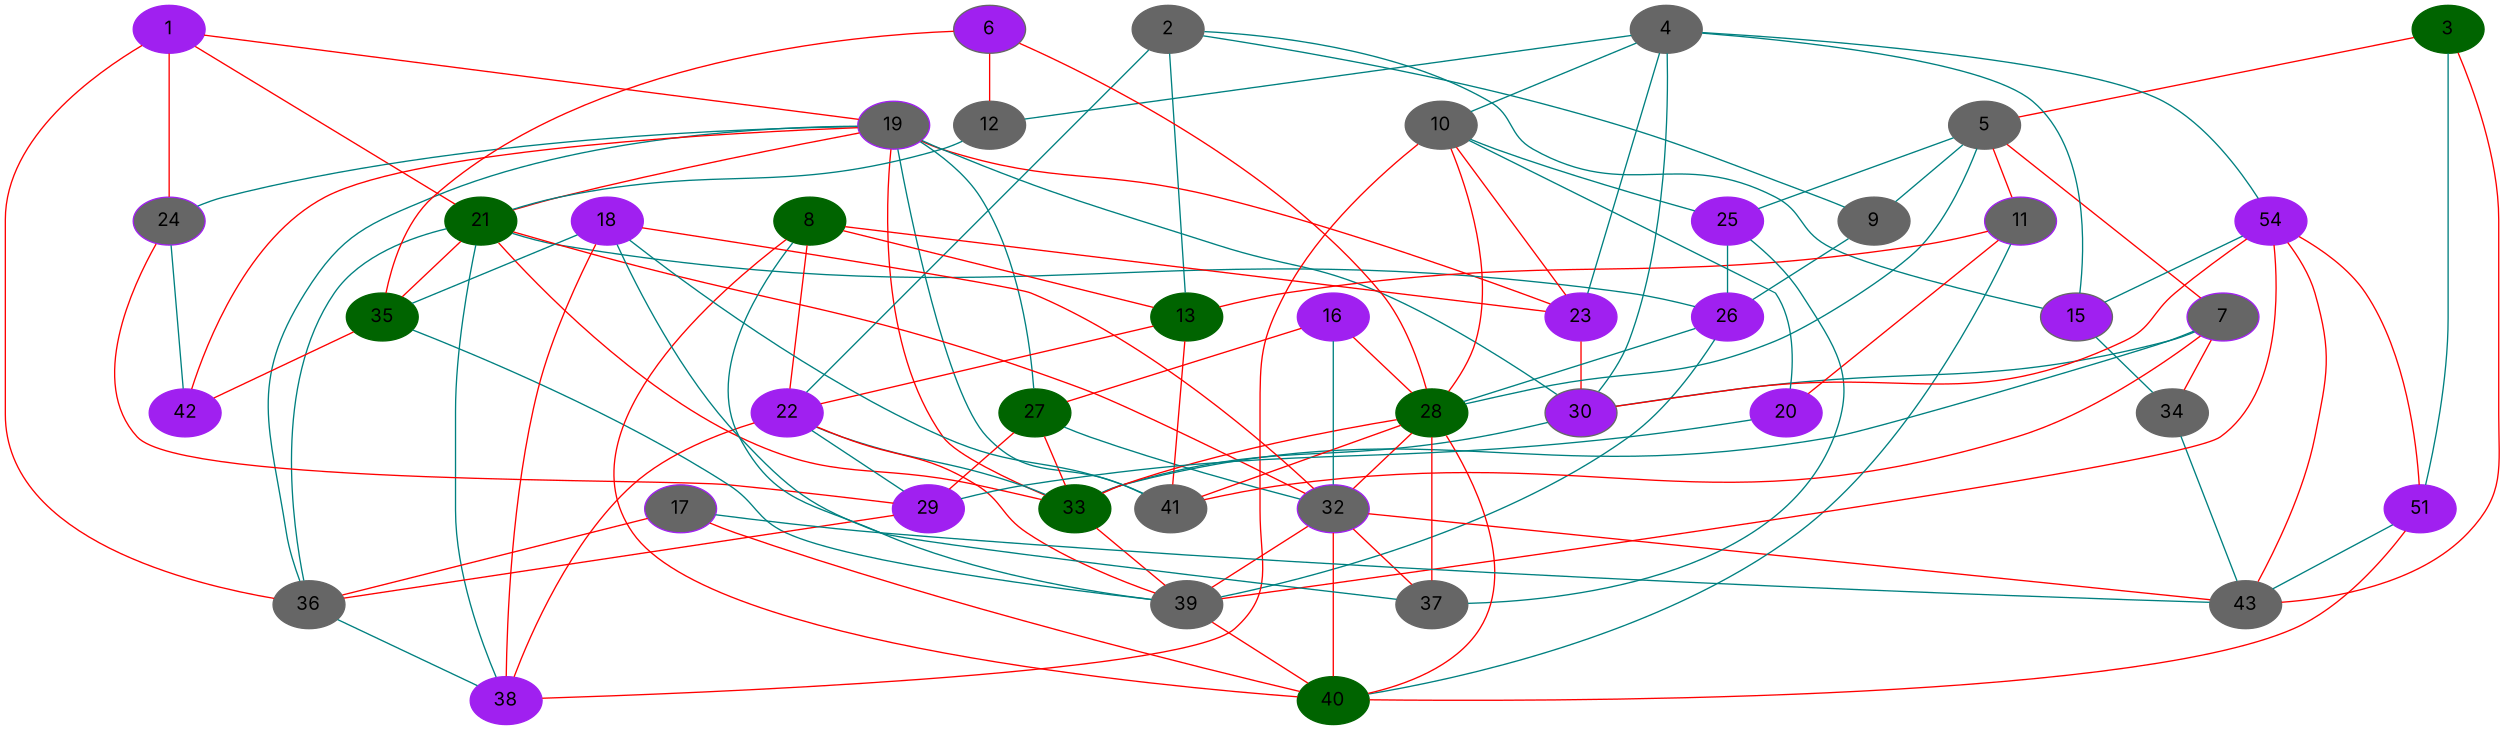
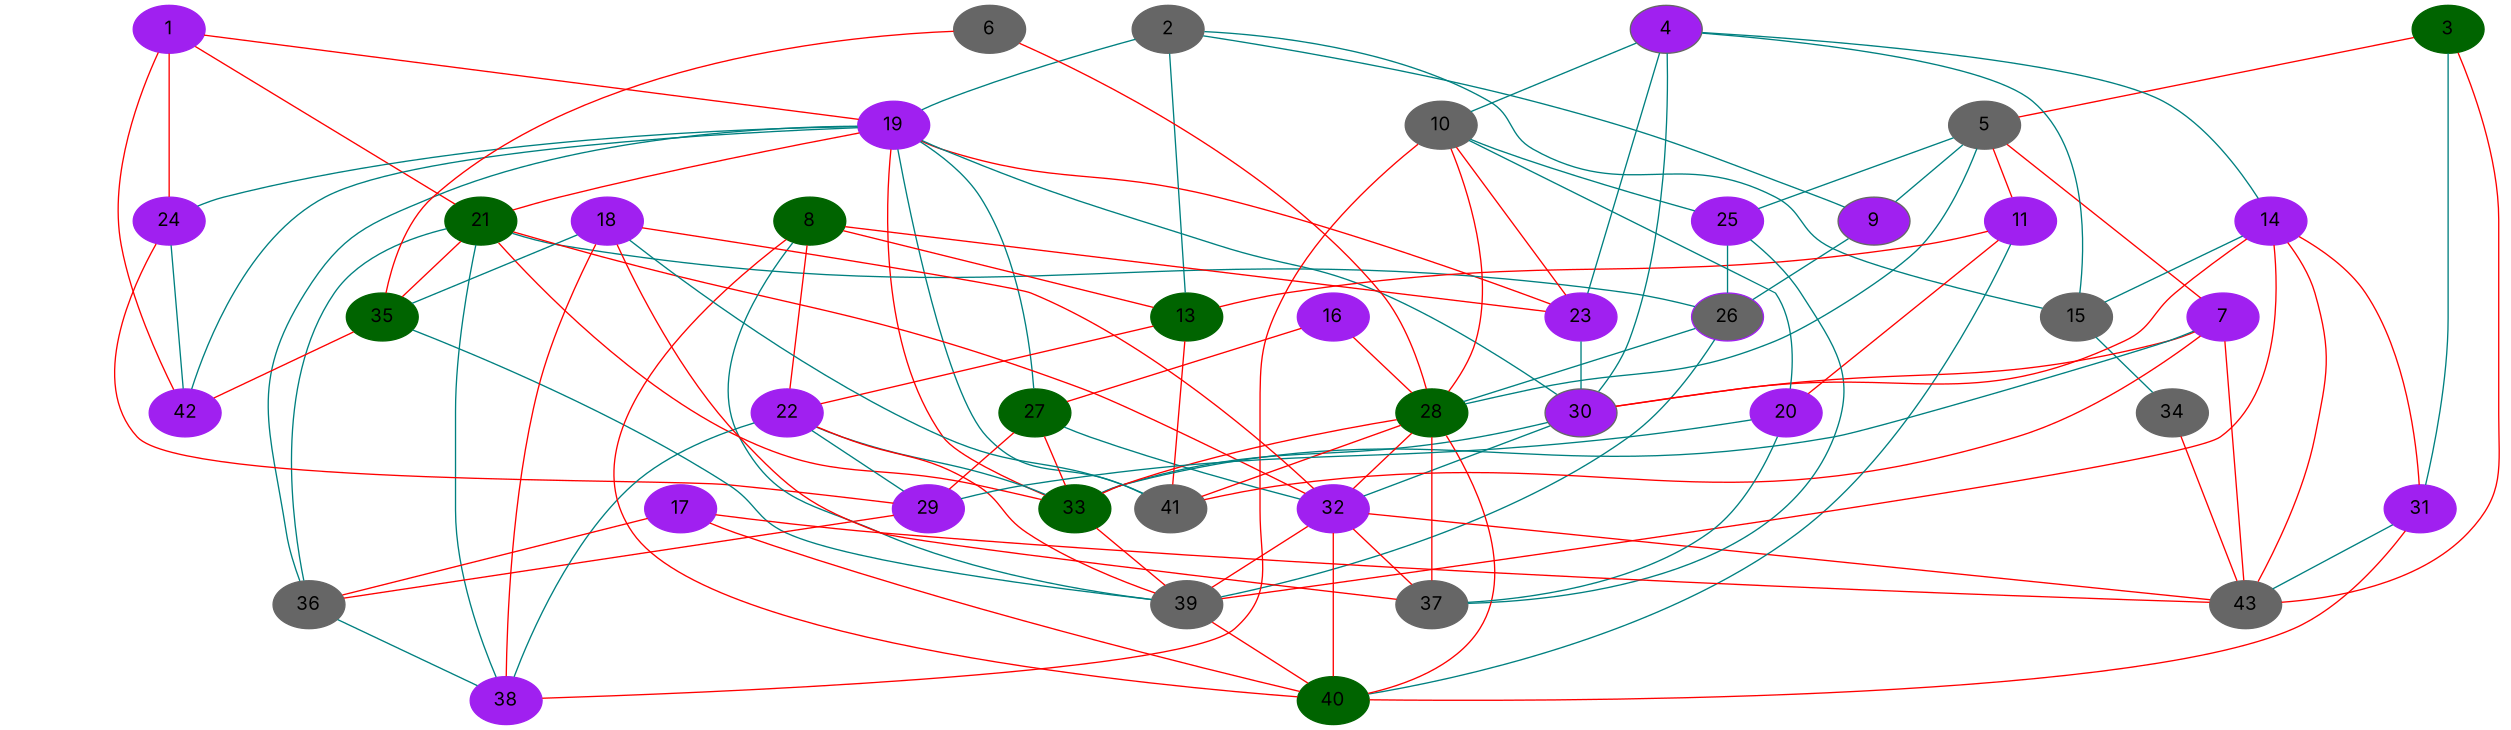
node "6": fillcolor purple -> gray40
node "4": fillcolor gray40 -> purple
node "19": fillcolor gray40 -> purple
node "12": removed
edge "19" -- "42": color red -> teal
node "24": fillcolor gray40 -> purple
edge "2" -- "22": now "2" -- "19"
node "9": fillcolor gray40 -> purple
node "11": fillcolor gray40 -> purple
node "54": label "54" -> "14"
node "26": fillcolor purple -> gray40
node "15": fillcolor purple -> gray40
node "7": fillcolor gray40 -> purple
edge "23" -- "30": color red -> teal
edge "7" -- "34": now "7" -- "43"
edge "7" -- "30": color teal -> red
edge "1" -- "36": now "1" -- "42"
edge "16" -- "32": now "30" -- "32"
node "17": fillcolor gray40 -> purple
node "32": fillcolor gray40 -> purple
edge "34" -- "43": color teal -> red
node "51": label "51" -> "31"
edge "22" -- "38": color red -> teal
edge "18" -- "37": color teal -> red
edge "20" -- "37": added
edge "17" -- "43": color teal -> red
